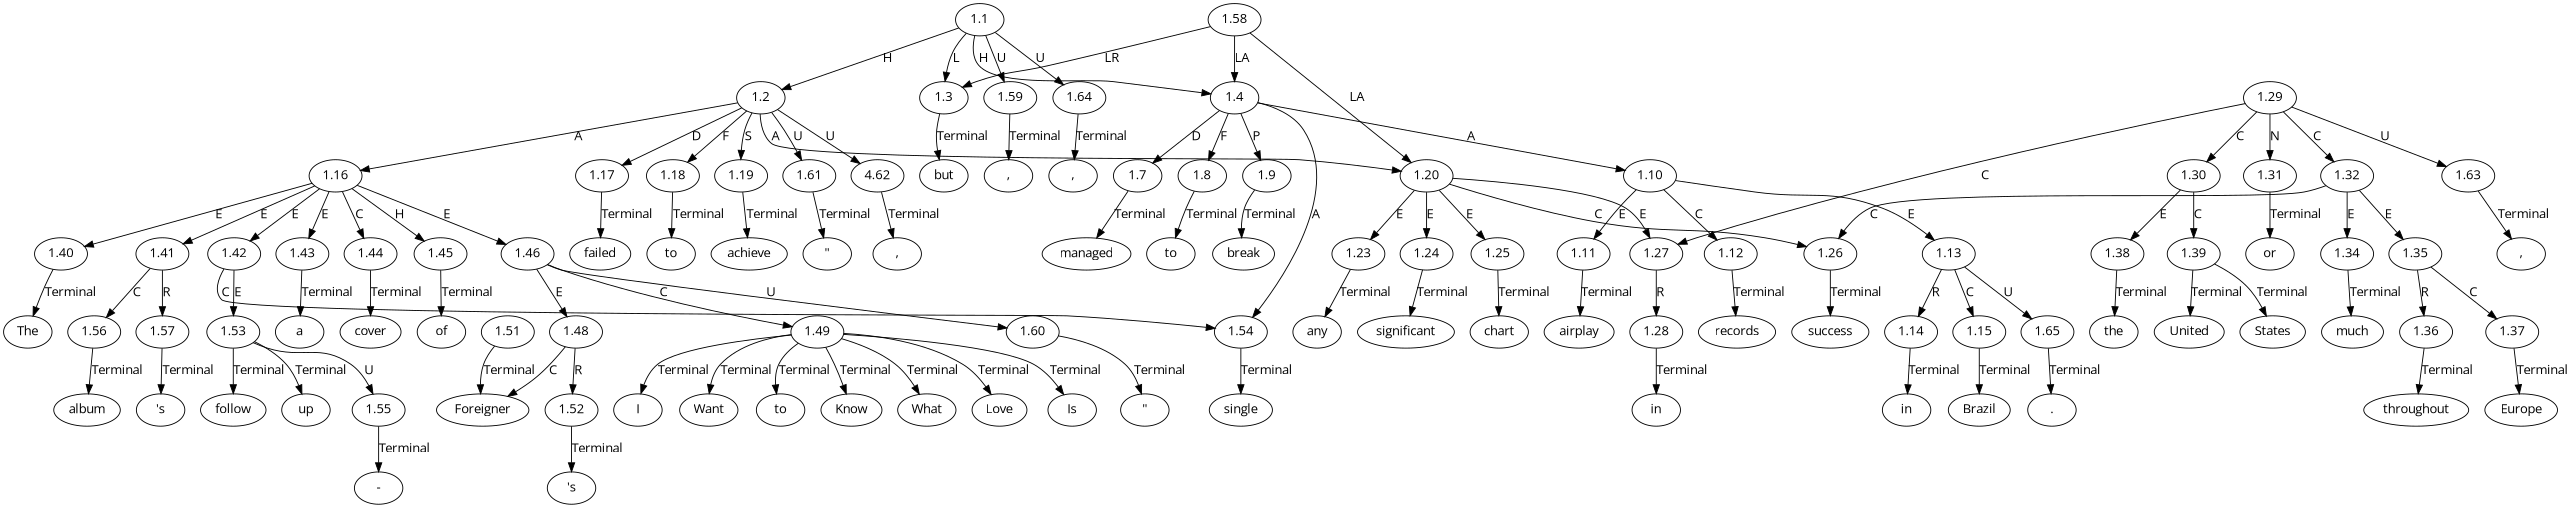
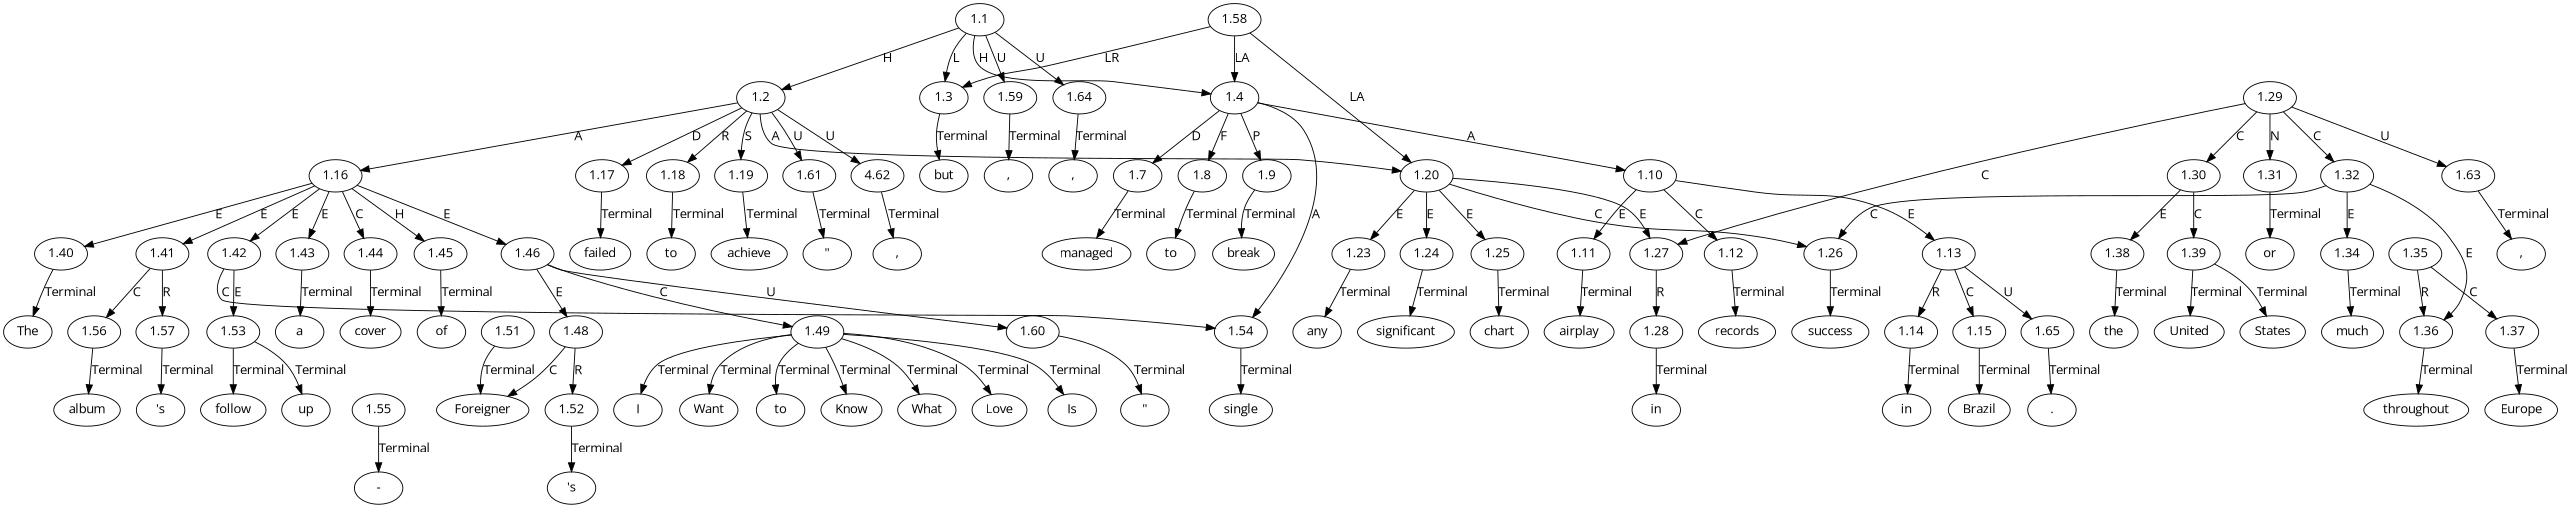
edge "1.2" -> "1.18": label "F" -> "R"
edge "1.32" -> "1.35": now "1.32" -> "1.36"
edge "1.53" -> "1.55": removed, label "U"
